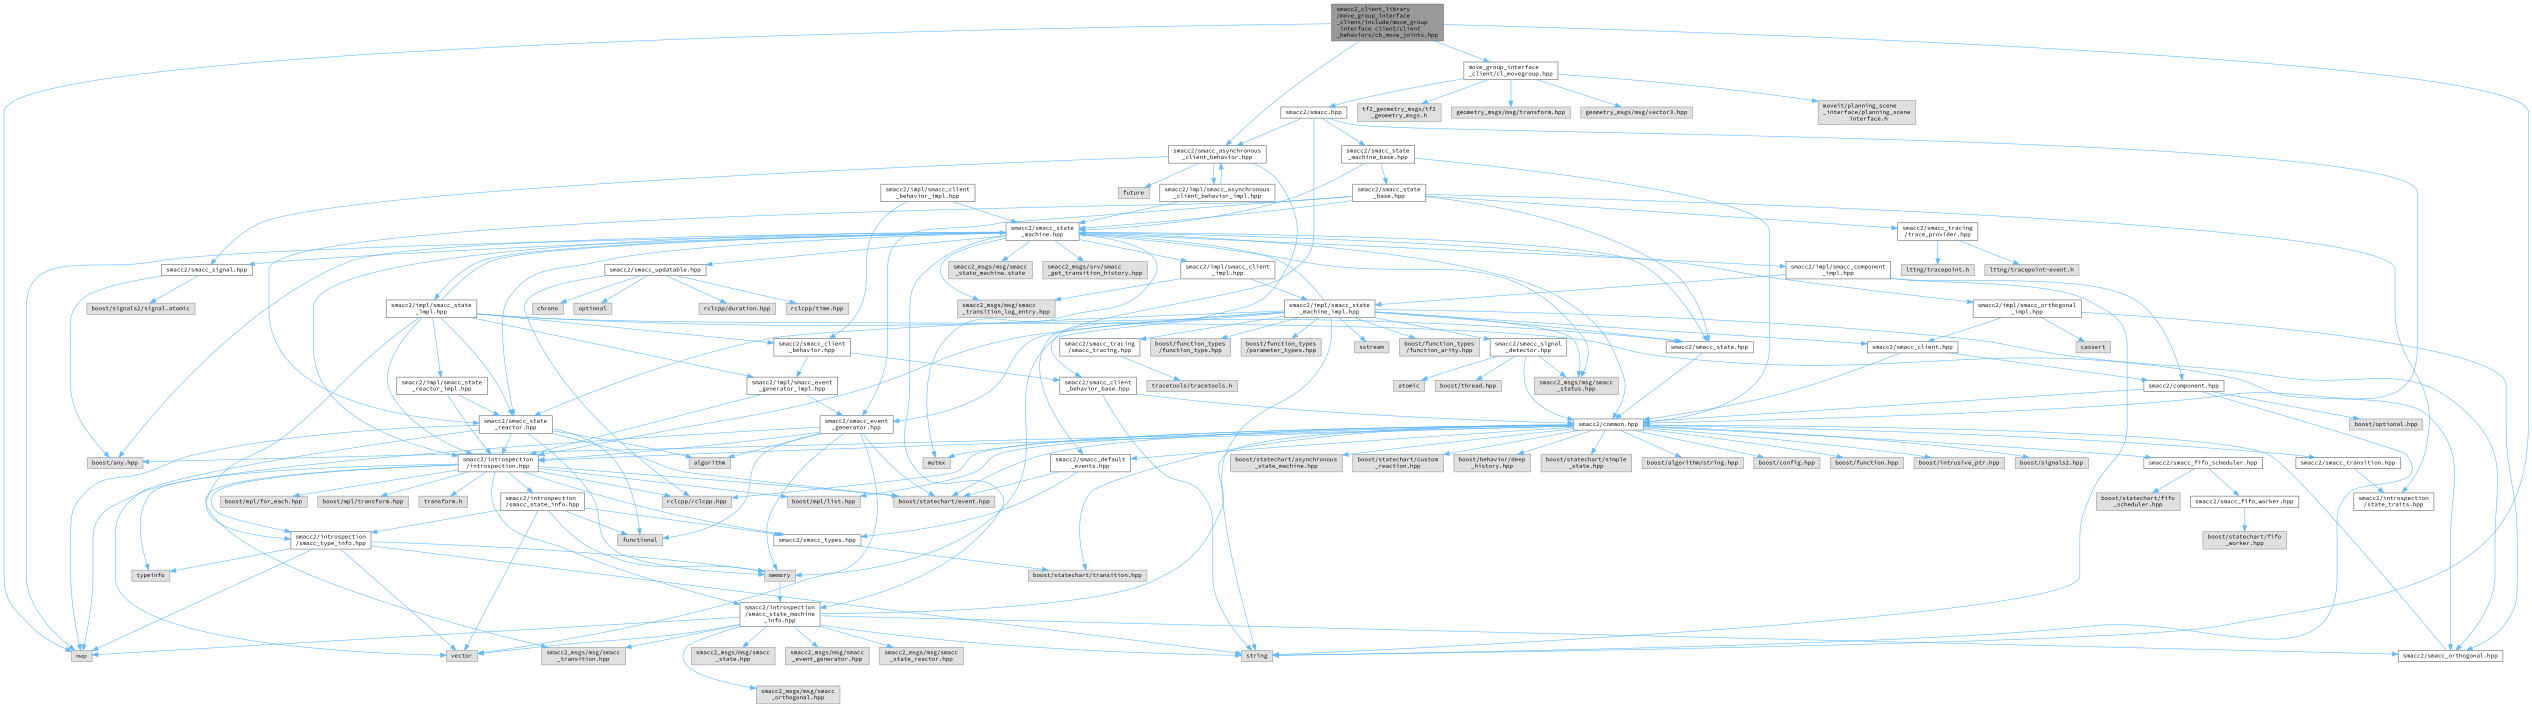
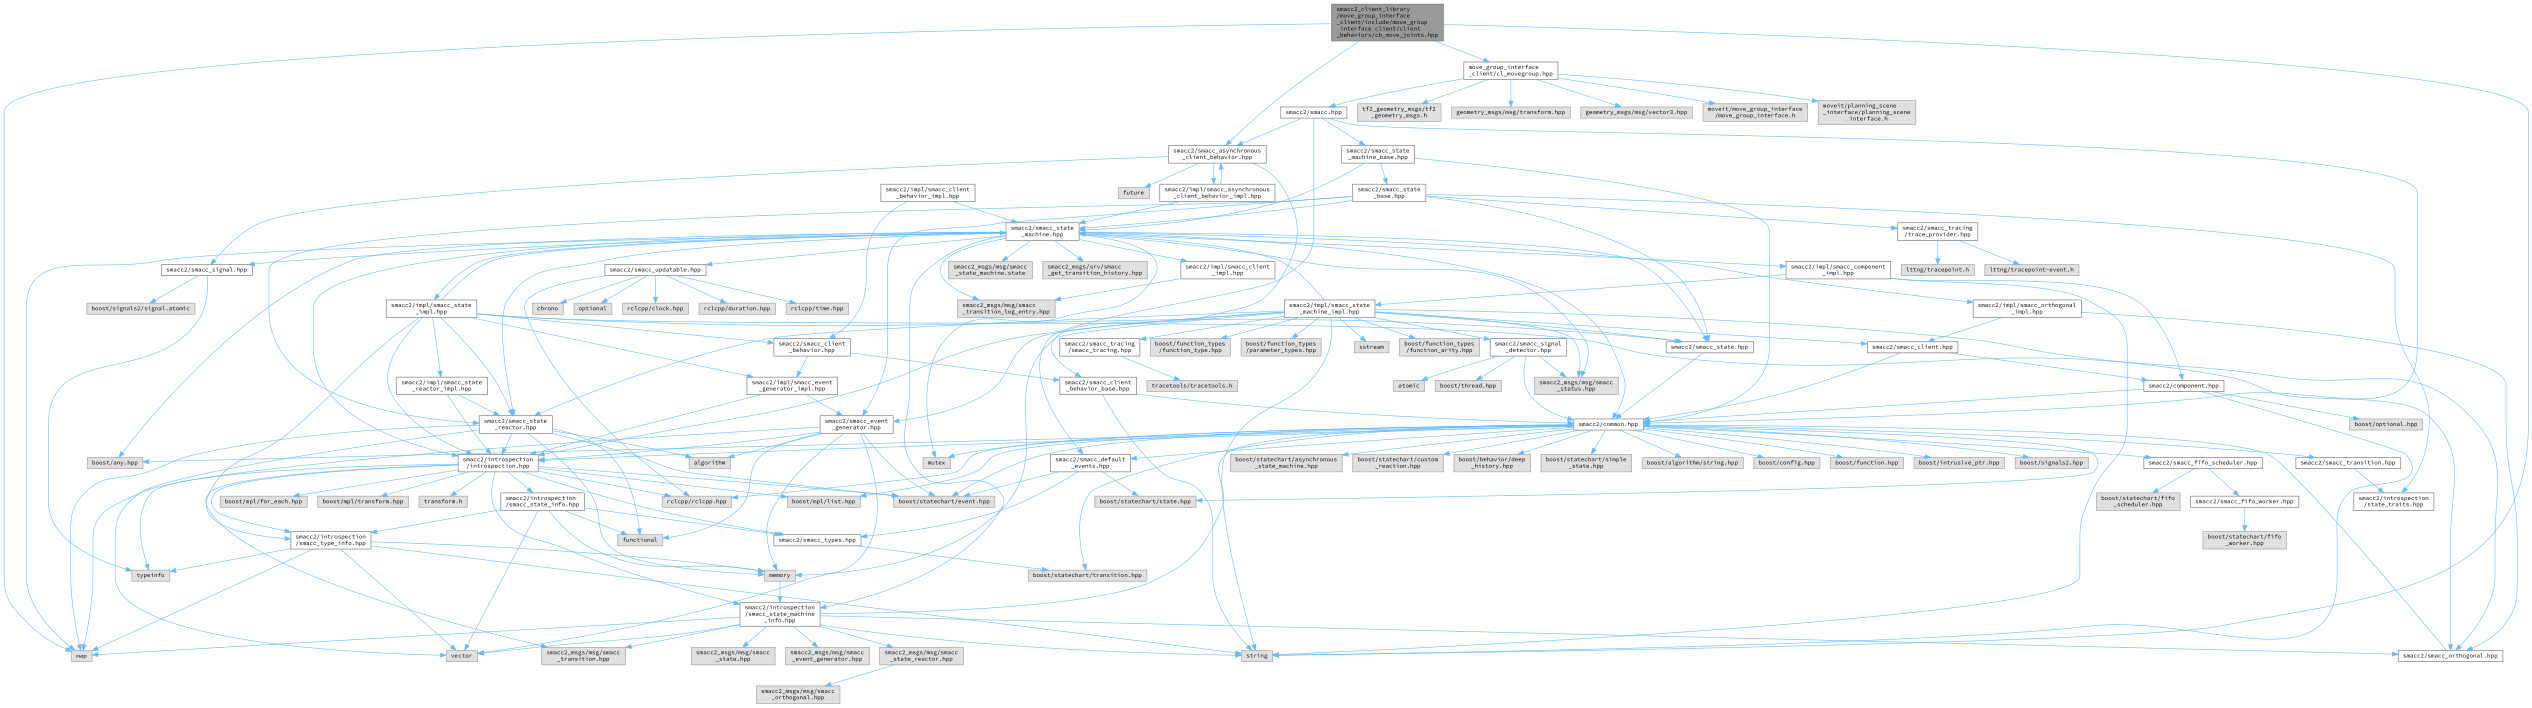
node "moveit/move_group_interface /move_group_interface.h": added
edge "smacc2/impl/smacc_client _impl.hpp" -> "smacc2/impl/smacc_state _machine_impl.hpp": removed
node "rclcpp/clock.hpp": added
edge "smacc2/smacc_signal.hpp" -> "boost/any.hpp": now "smacc2/smacc_signal.hpp" -> "typeinfo"
node "cassert": removed
node "boost/statechart/state.hpp": added
edge "smacc2/introspection /smacc_state_machine _info.hpp" -> "smacc2_msgs/msg/smacc _orthogonal.hpp": now "smacc2_msgs/msg/smacc _state_reactor.hpp" -> "smacc2_msgs/msg/smacc _orthogonal.hpp"
